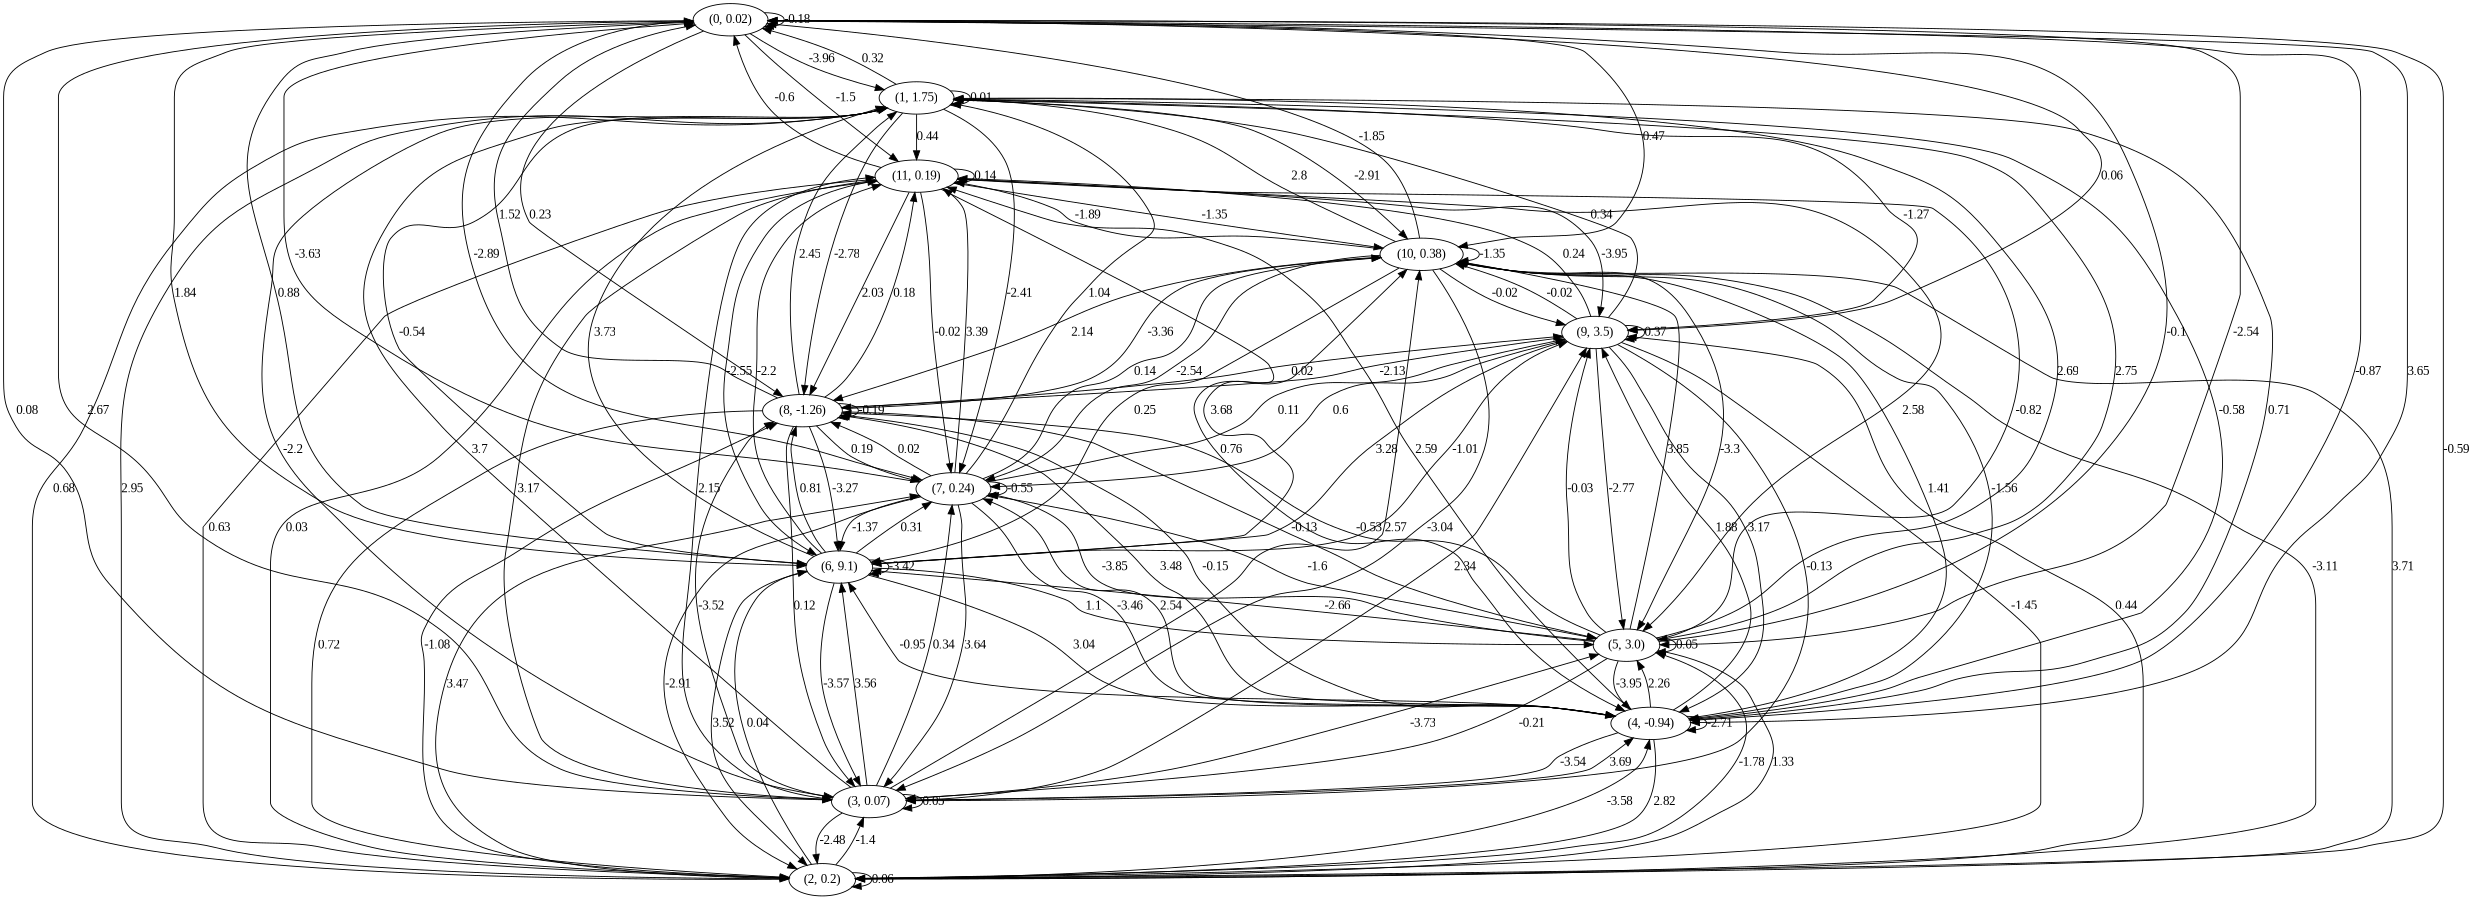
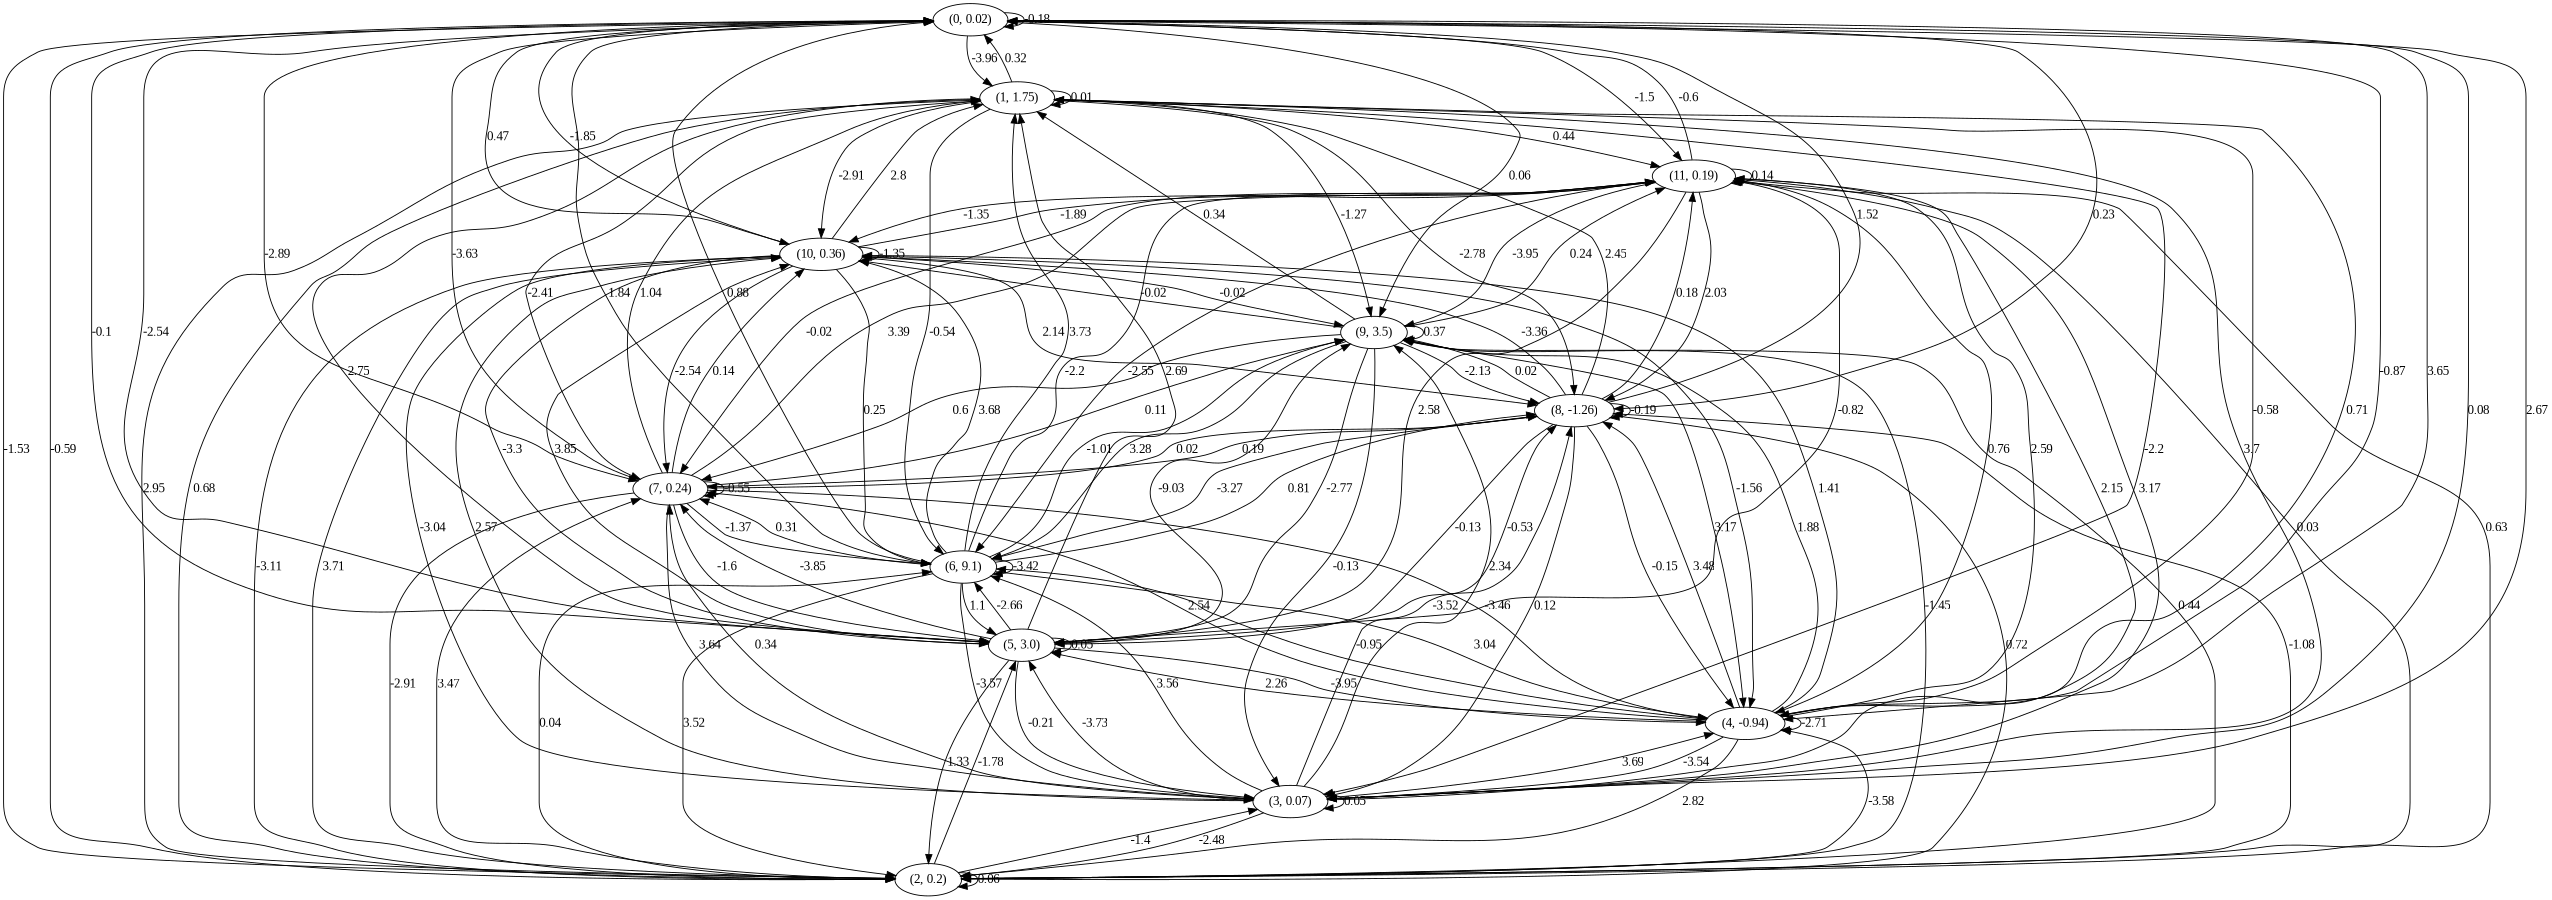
node "(10, 0.38)": label "(10, 0.38)" -> "(10, 0.36)"
edge "(0, 0.02)" -> "(2, 0.2)": added, label "-1.53"
edge "(5, 3.0)" -> "(9, 3.5)": label "-0.03" -> "-9.03"
